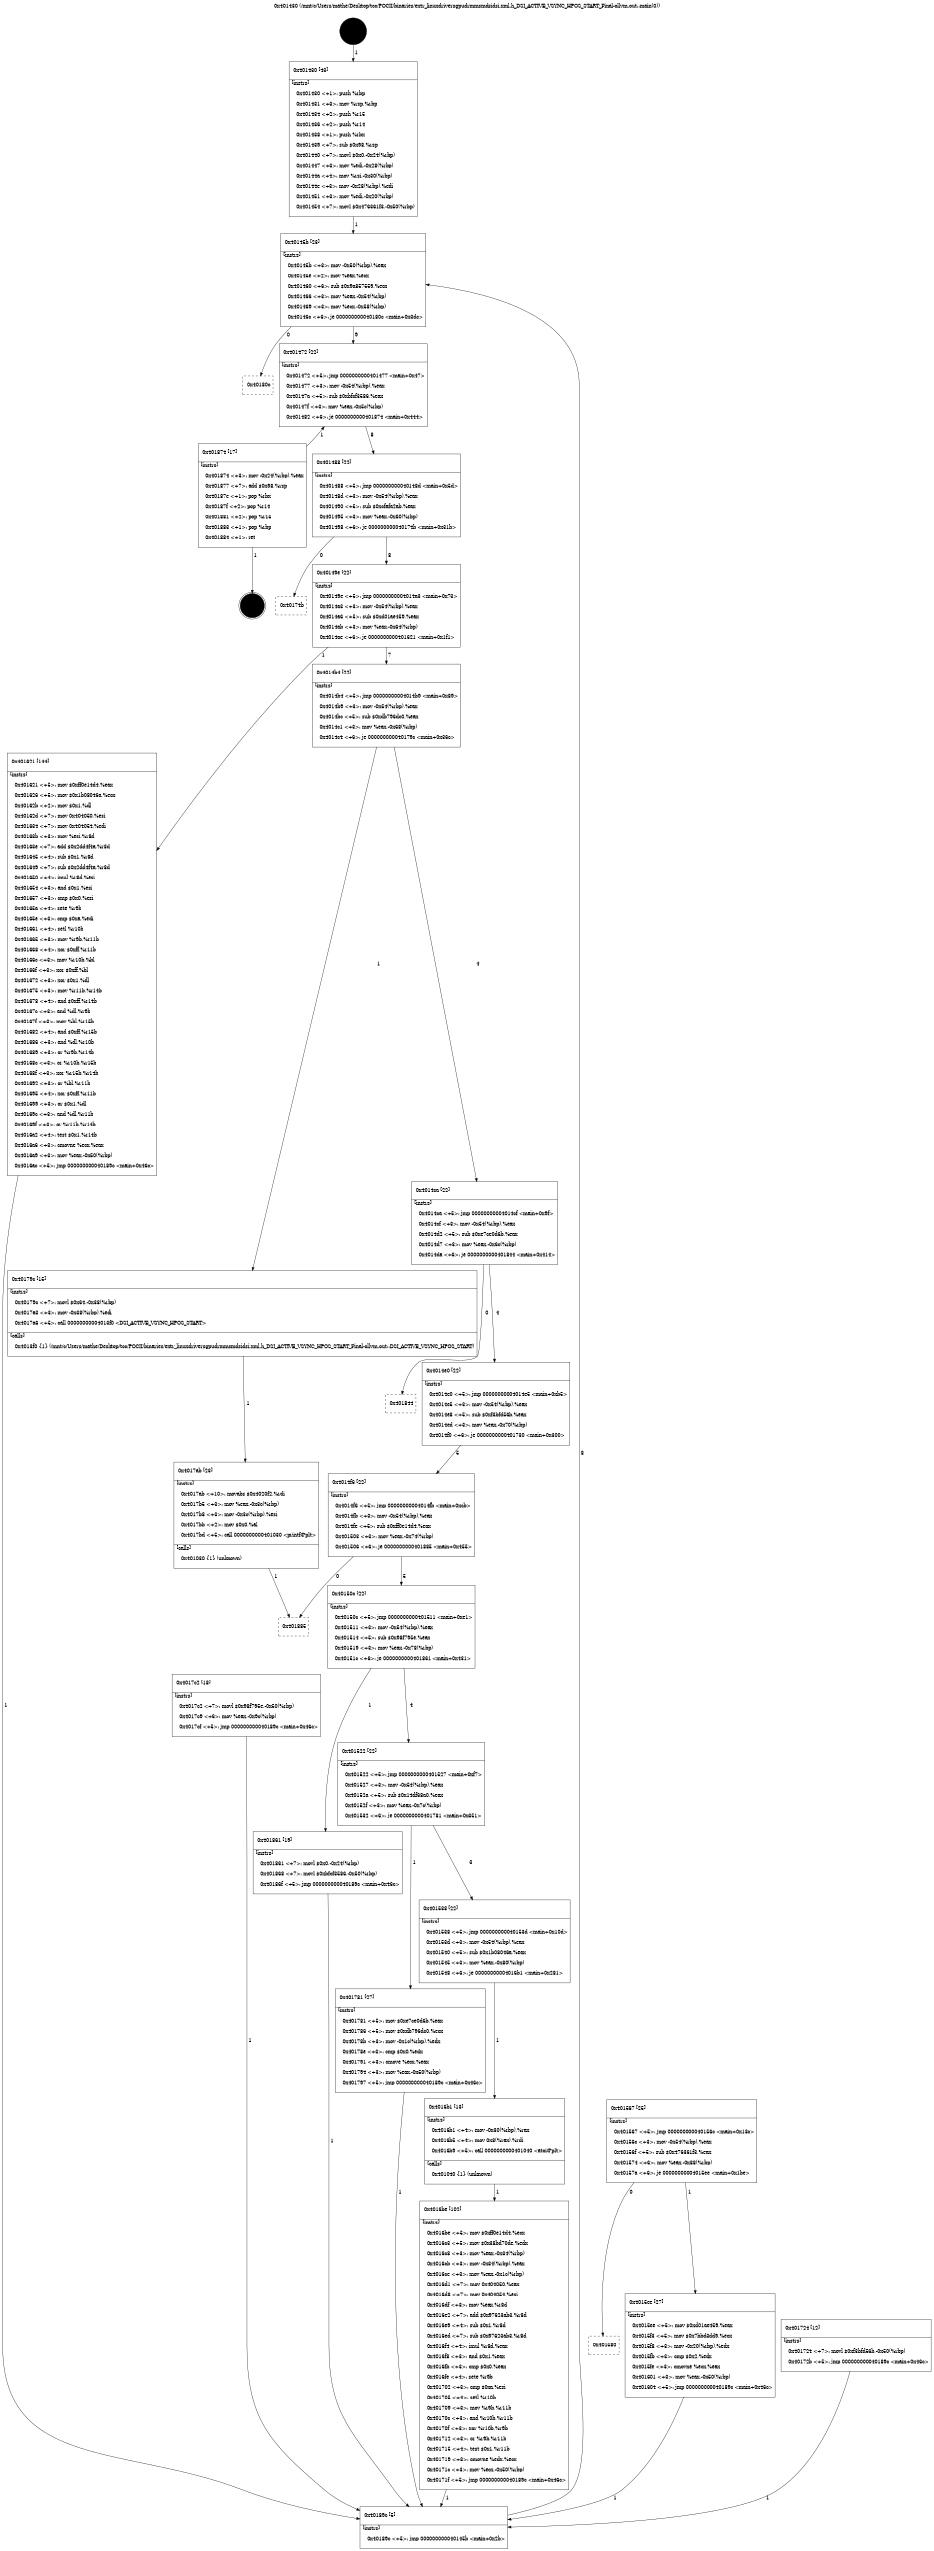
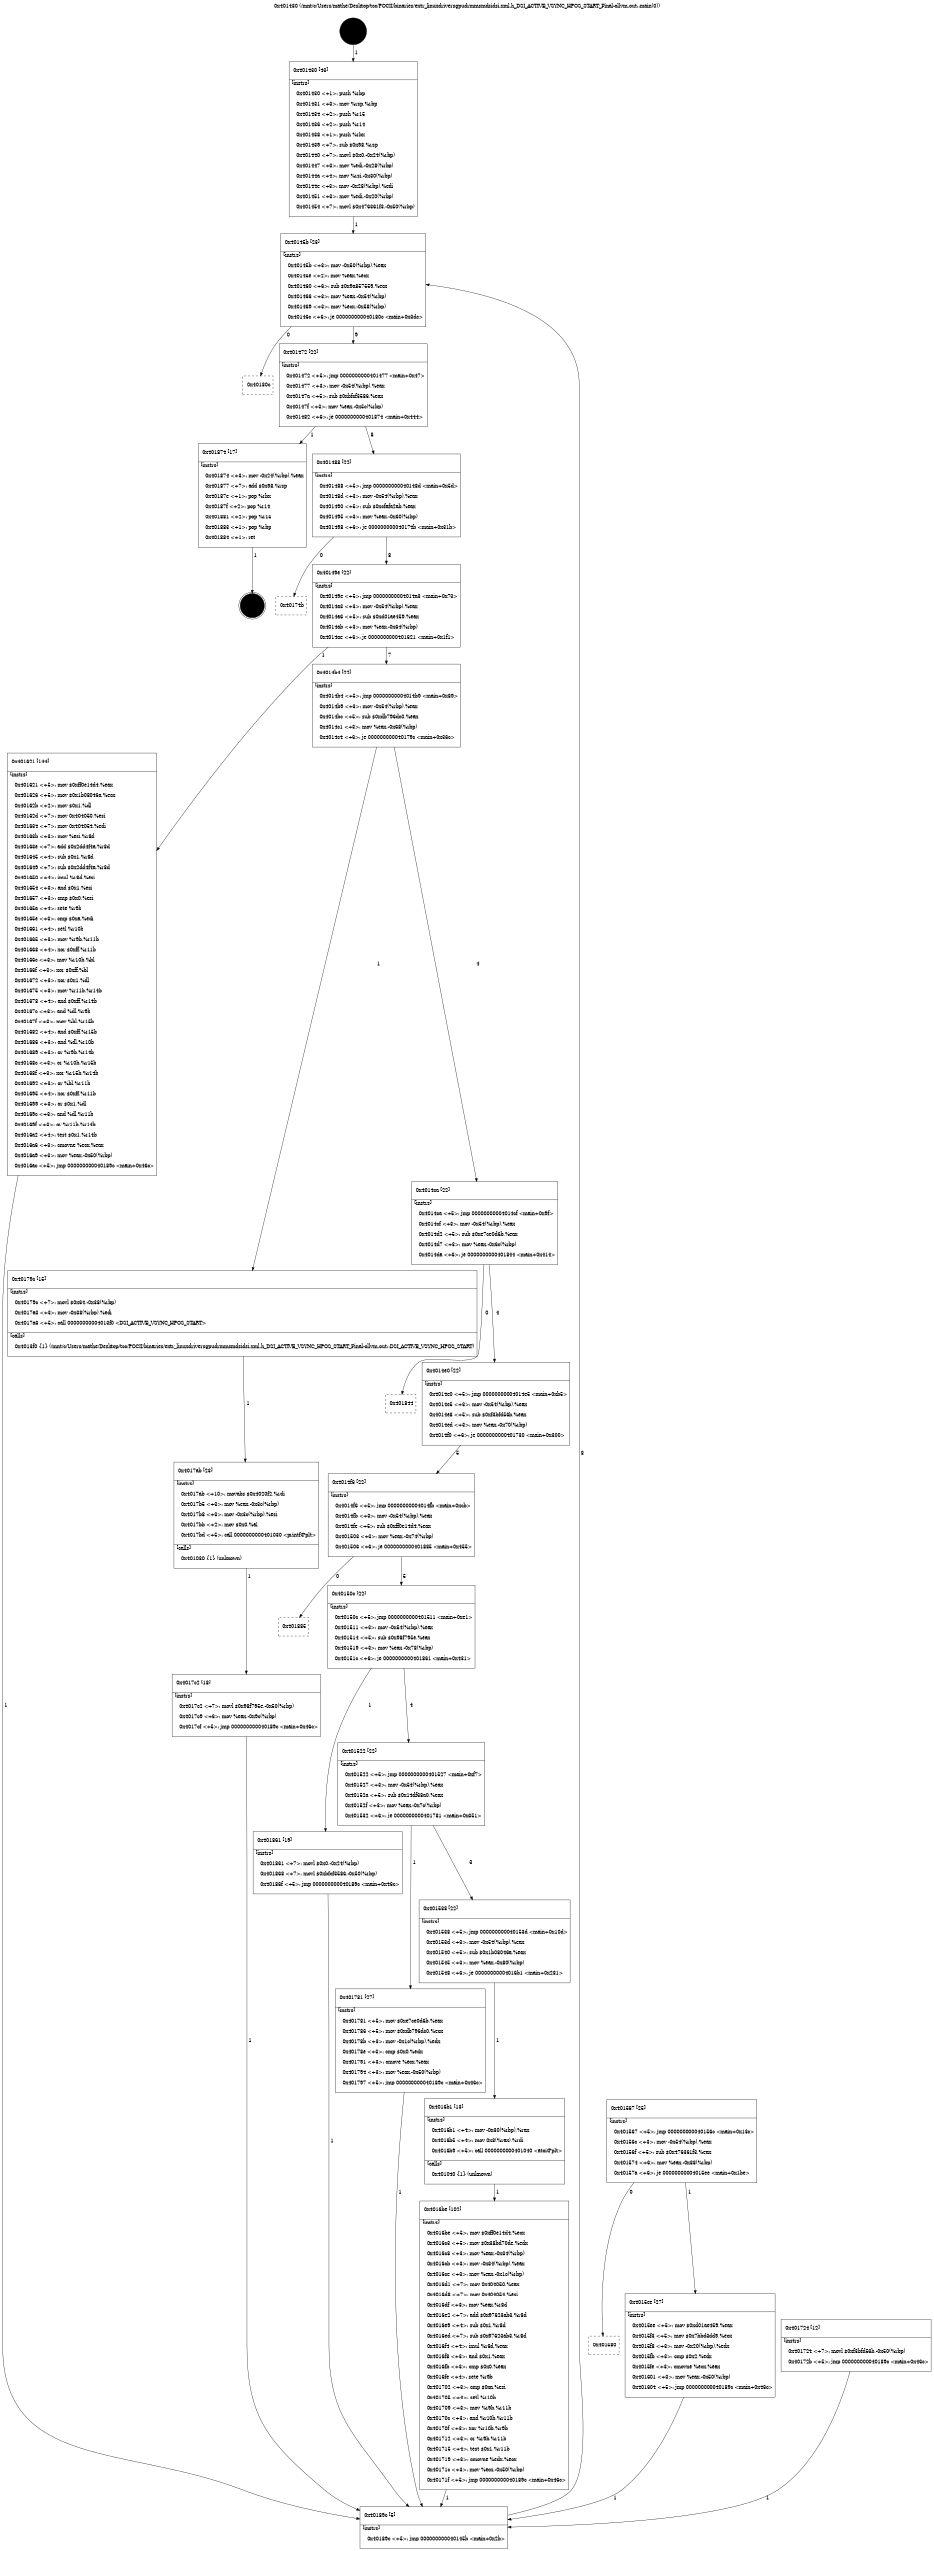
edge "0x401874 [17]" -> "0x401472 [22]": reversed
edge "0x4017ab [23]" -> "0x401885": now "0x4017ab [23]" -> "0x4017c2 [18]"
